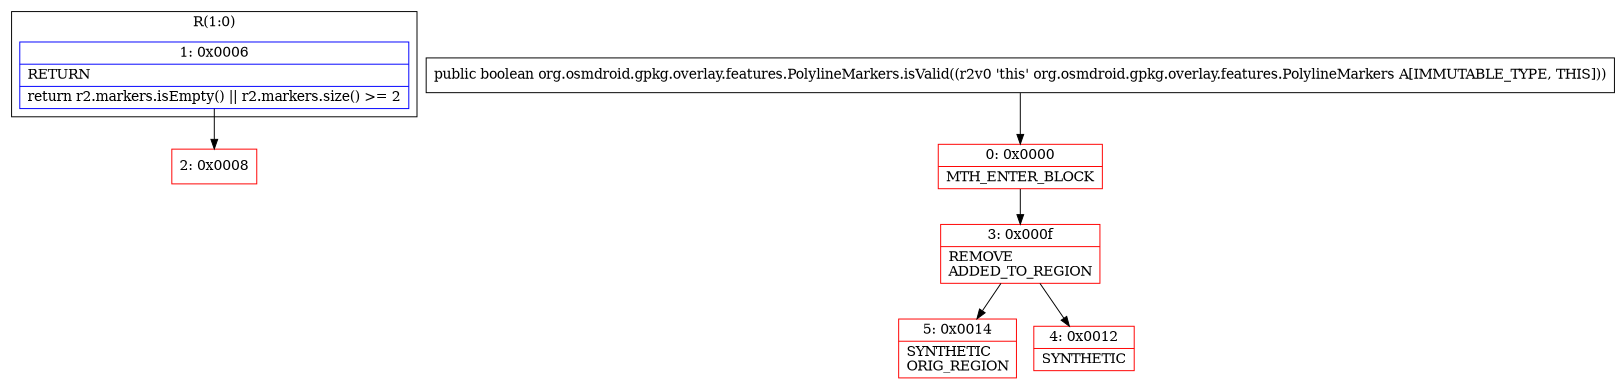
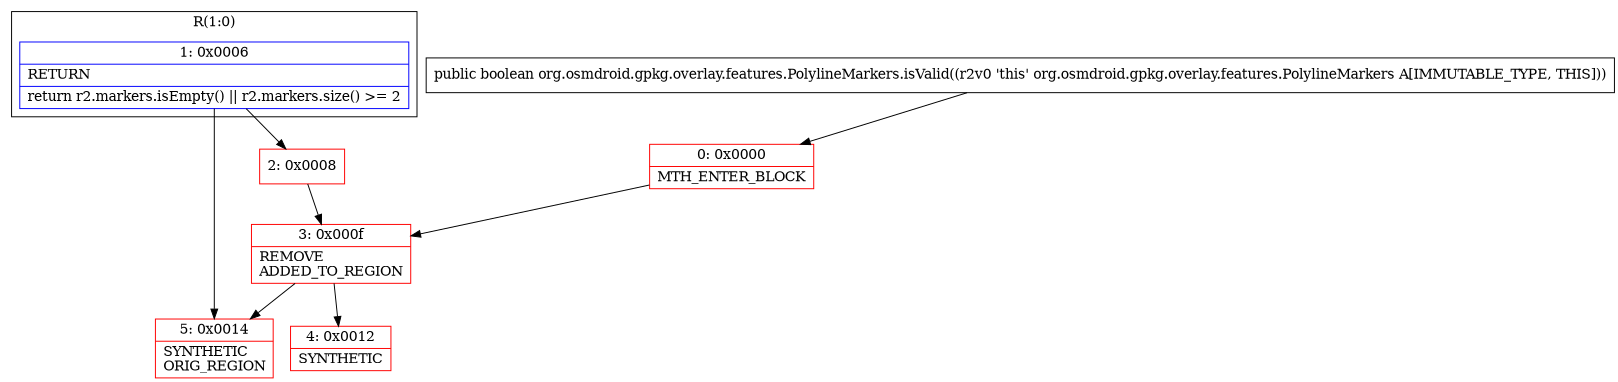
edge "2: 0x0008" -> "3: 0x000f": added
edge "1: 0x0006" -> "5: 0x0014": added
